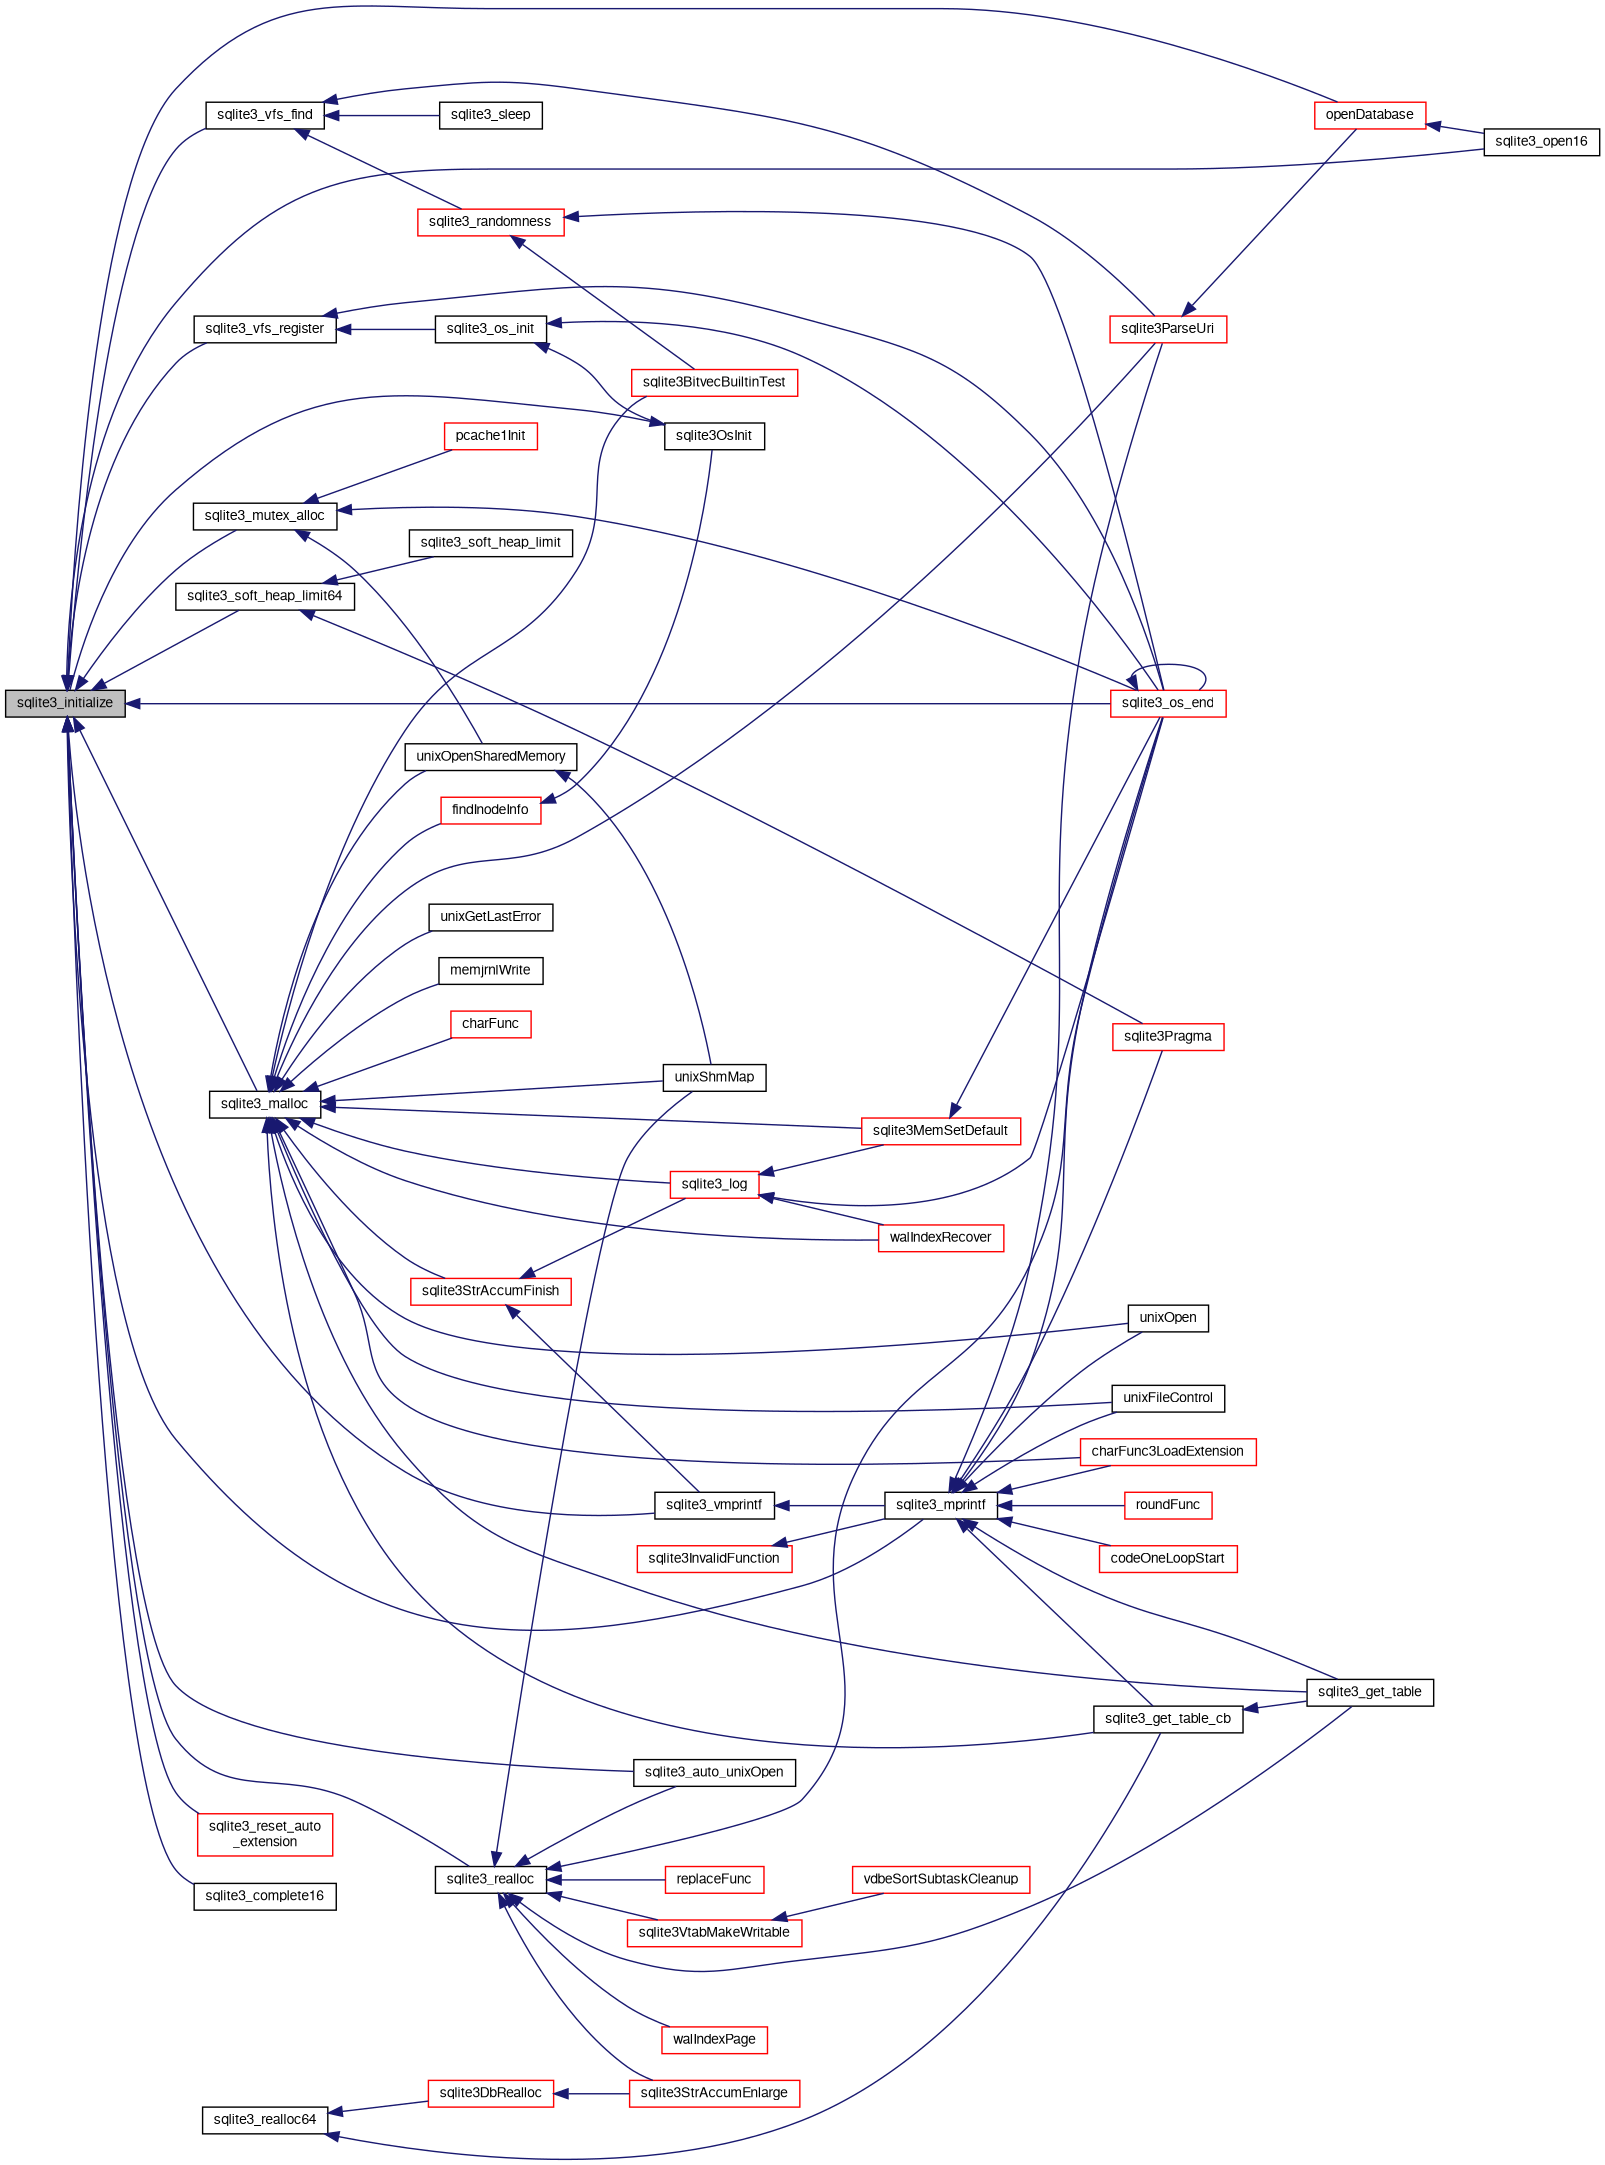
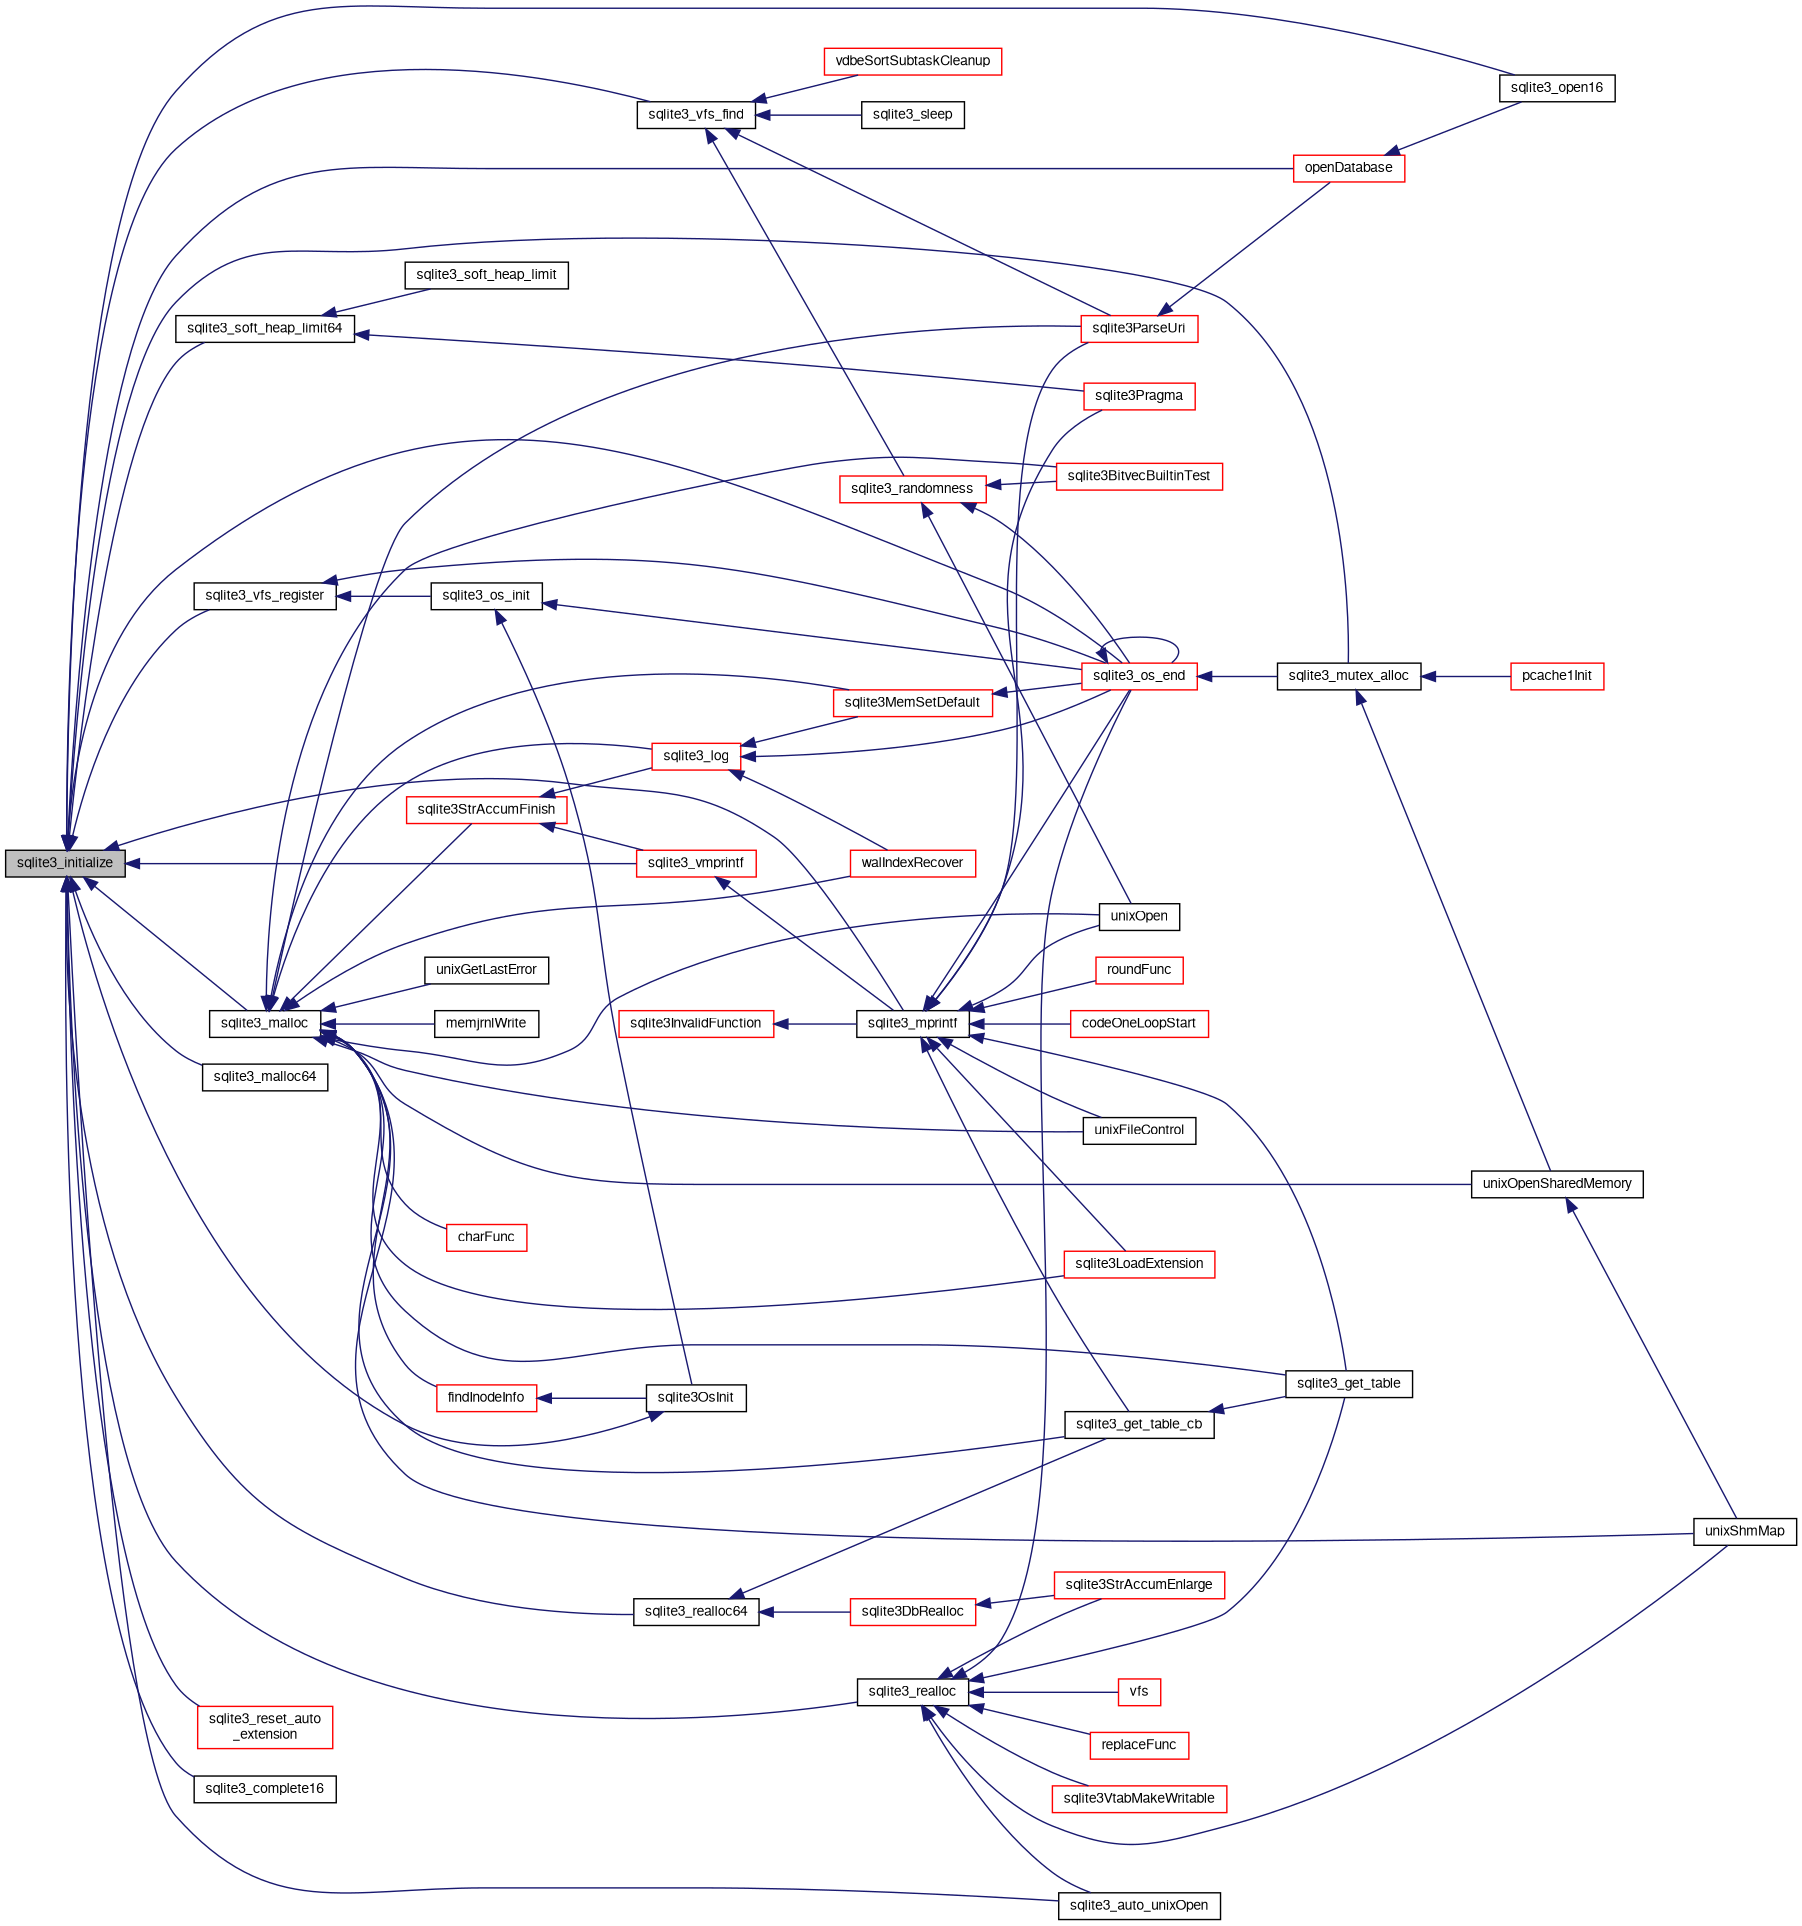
edge "sqlite3_os_end" -> "sqlite3_mutex_alloc": reversed
edge "unixOpen" -> "sqlite3_randomness": added
node "sqlite3_malloc64": added
edge "sqlite3_realloc64" -> "sqlite3_initialize": added
node "charFunc3LoadExtension": label "charFunc3LoadExtension" -> "sqlite3LoadExtension"
node "sqlite3_vmprintf": color black -> red
edge "vdbeSortSubtaskCleanup" -> "sqlite3VtabMakeWritable": now "vdbeSortSubtaskCleanup" -> "sqlite3_vfs_find"
node "walIndexPage": label "walIndexPage" -> "vfs"
